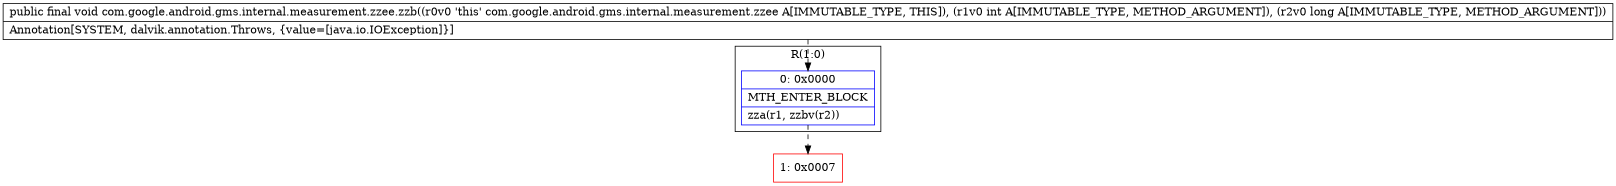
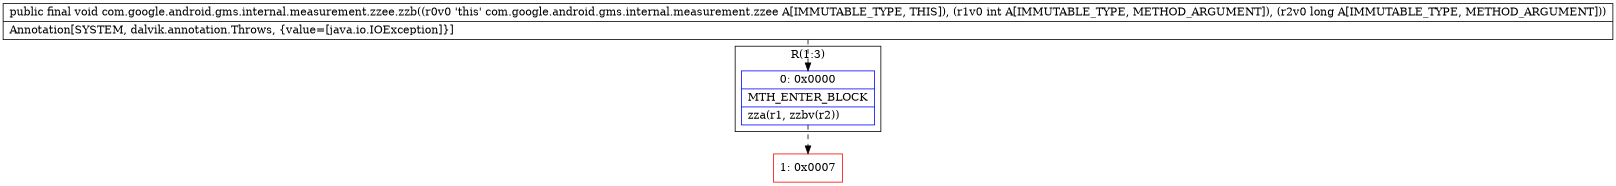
cluster "R(1:0)": label "R(1:0)" -> "R(1:3)"
